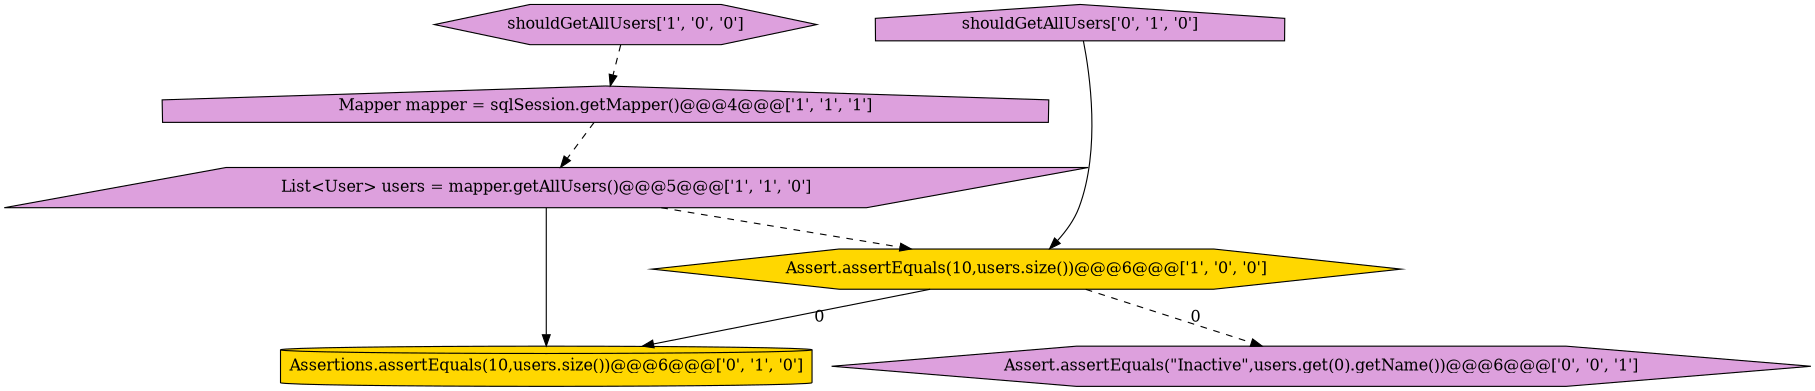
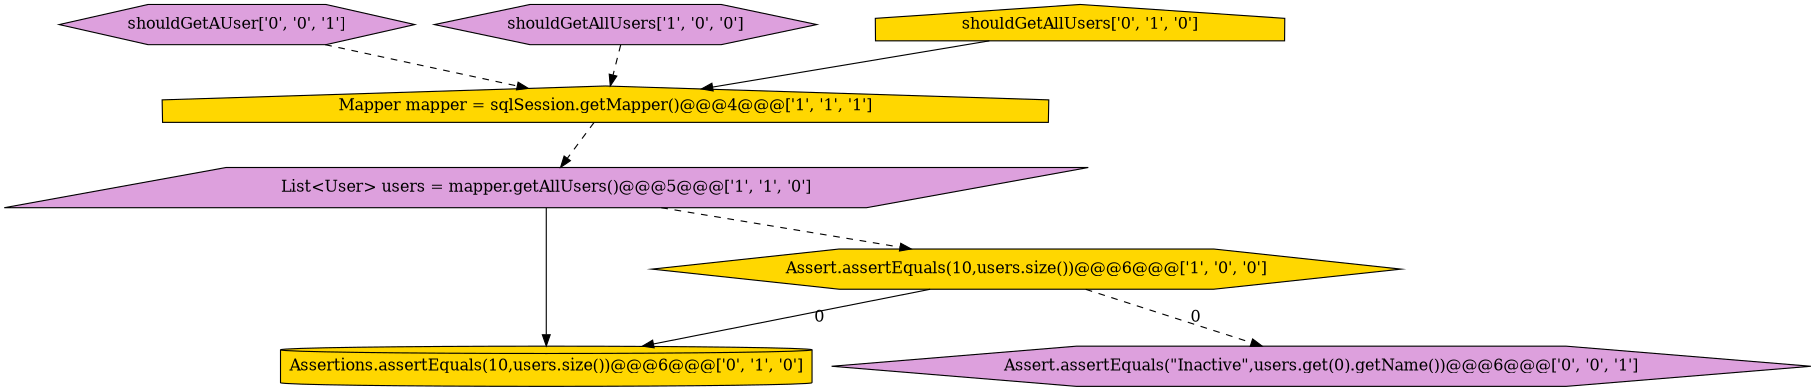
node "shouldGetAUser['0', '0', '1']": added
node "shouldGetAllUsers['0', '1', '0']": fillcolor plum -> gold
node "Mapper mapper = sqlSession.getMapper()@@@4@@@['1', '1', '1']": fillcolor plum -> gold
edge "shouldGetAllUsers['0', '1', '0']" -> "Assert.assertEquals(10,users.size())@@@6@@@['1', '0', '0']": now "shouldGetAllUsers['0', '1', '0']" -> "Mapper mapper = sqlSession.getMapper()@@@4@@@['1', '1', '1']"
